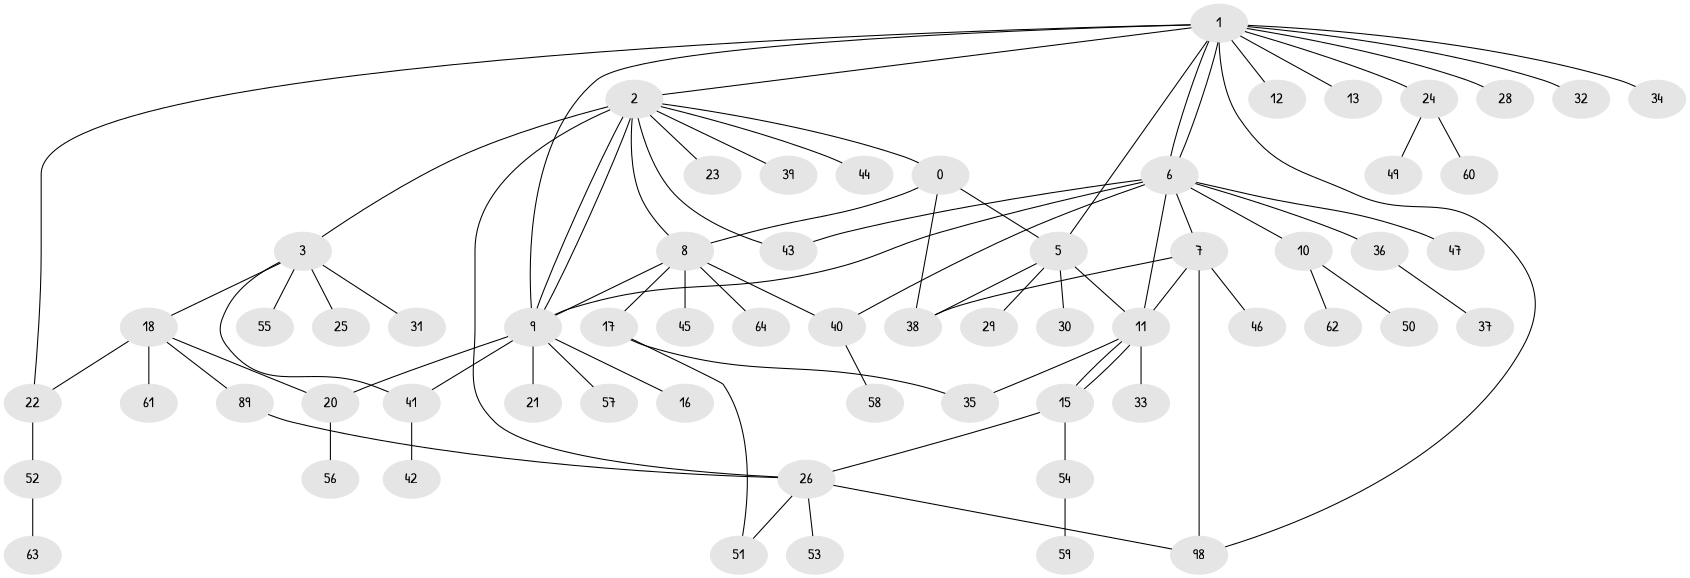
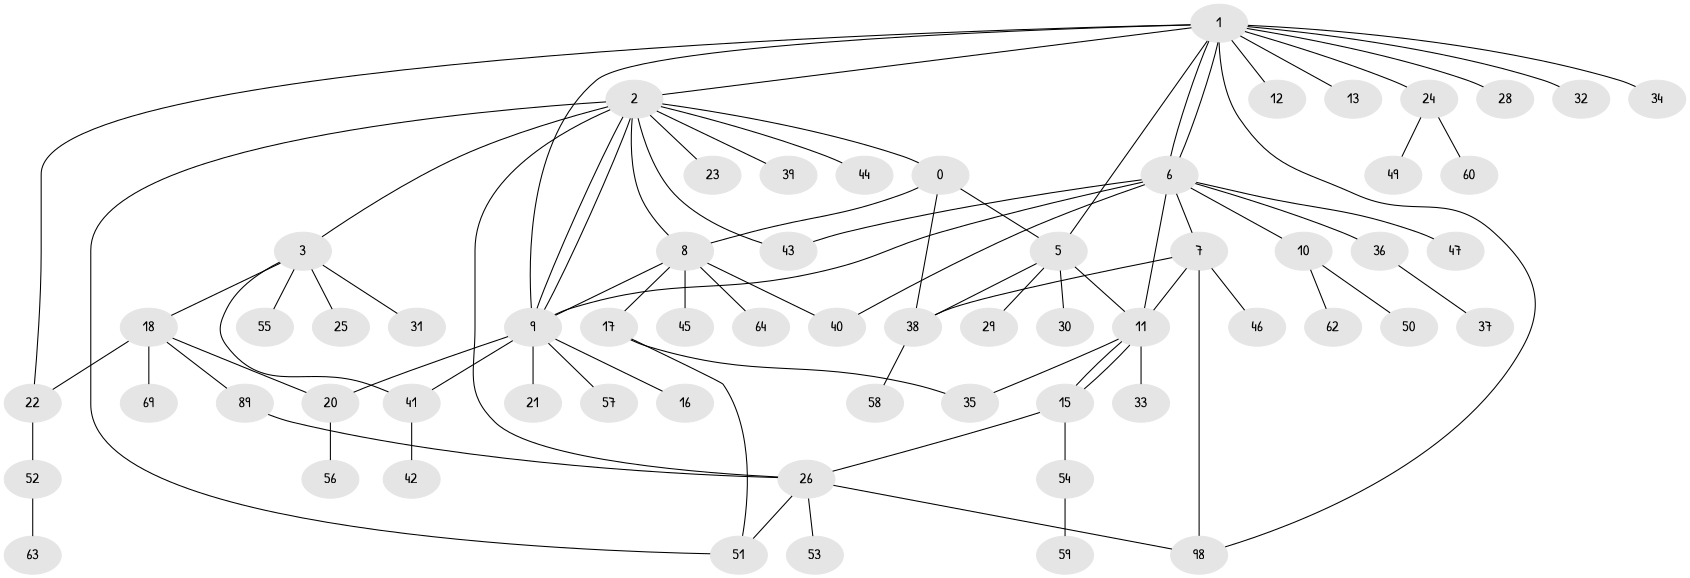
edge "40" -- "58": now "38" -- "58"
edge "2" -- "51": added
node "61": label "61" -> "69"
